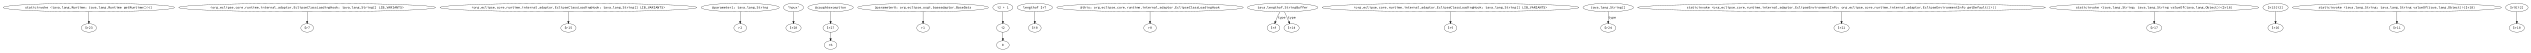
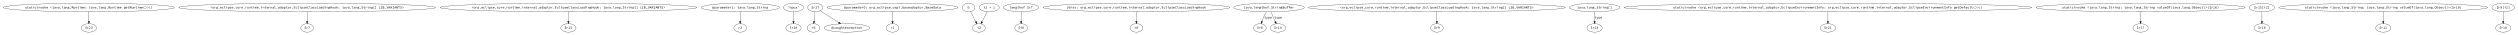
edge "@caughtexception" -> "$r27": reversed
edge "i2" -> "0": reversed
